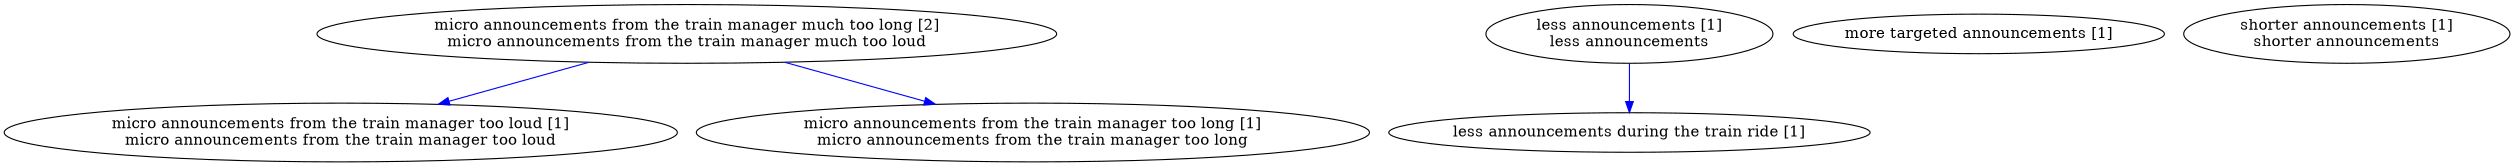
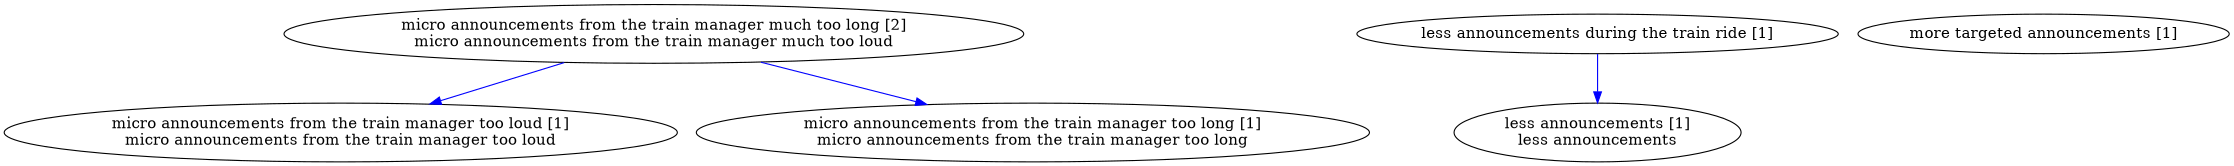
node "shorter announcements [1] shorter announcements": removed
edge "less announcements [1] less announcements" -> "less announcements during the train ride [1]": reversed
